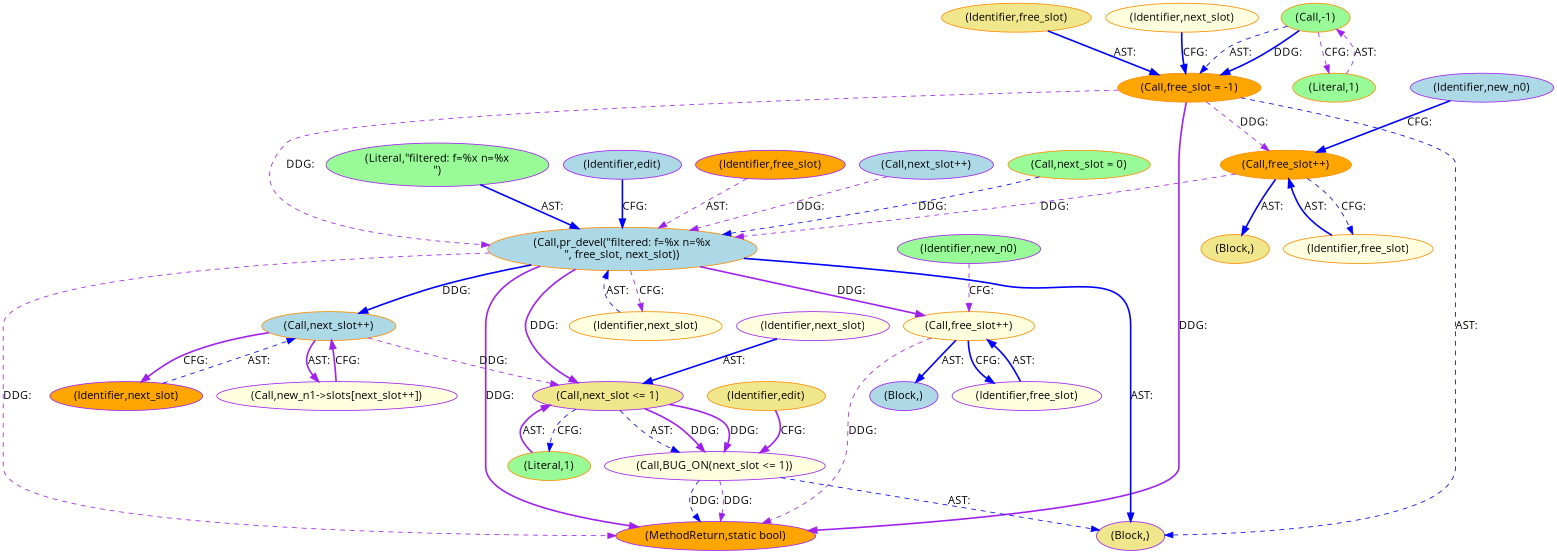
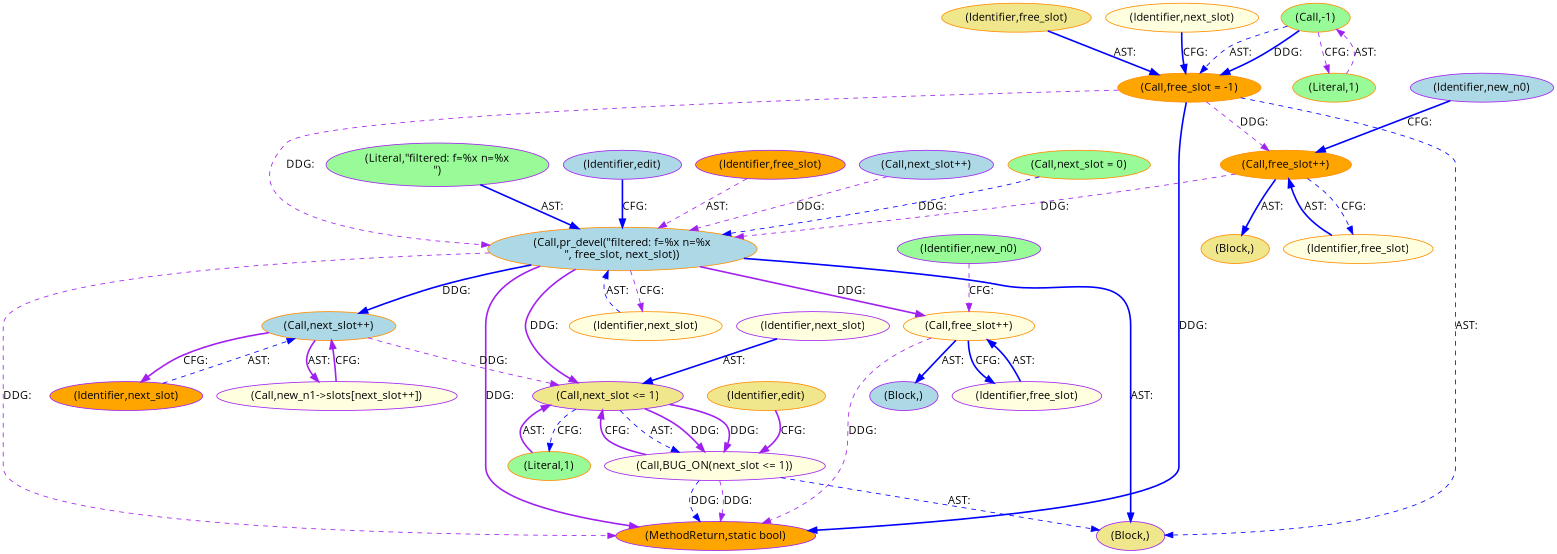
edge "(Call,BUG_ON(next_slot <= 1))" -> "(Call,next_slot <= 1)": added, label "CFG:"
edge "(Call,free_slot = -1)" -> "(MethodReturn,static bool)": color purple -> blue
